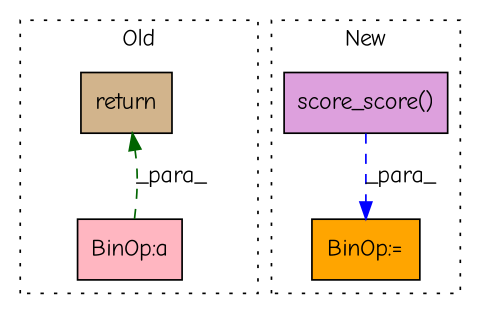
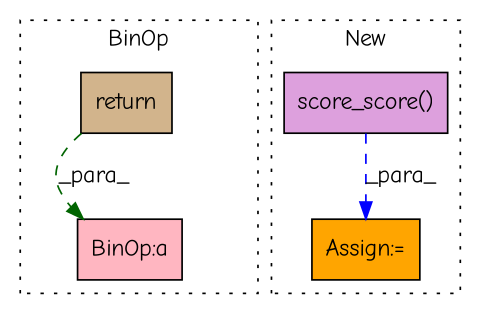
cluster "Old": label "Old" -> "BinOp"
edge "BinOp:a" -> "return": reversed
node "BinOp:=": label "BinOp:=" -> "Assign:="
